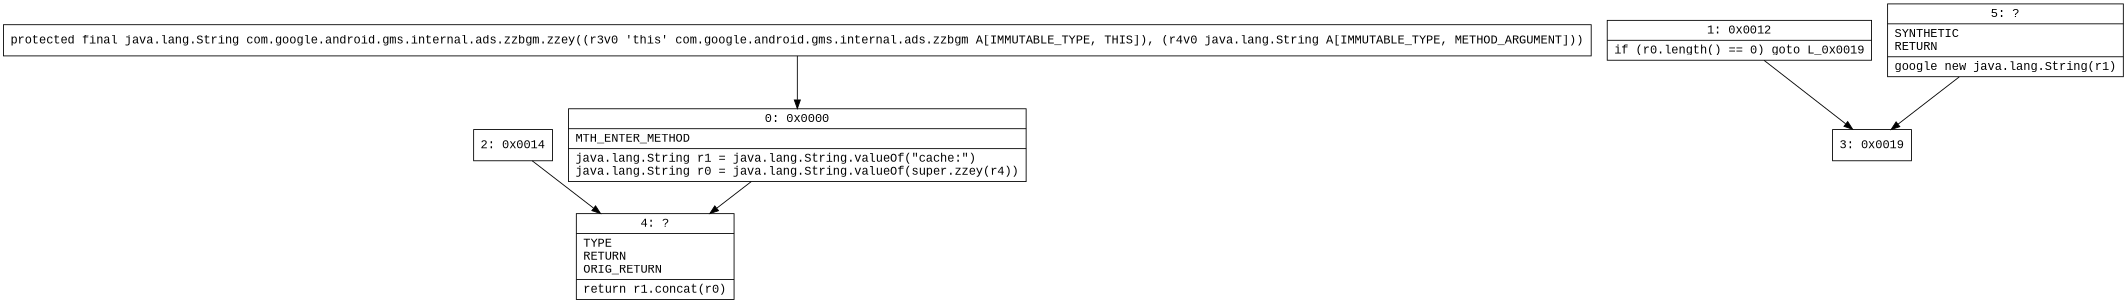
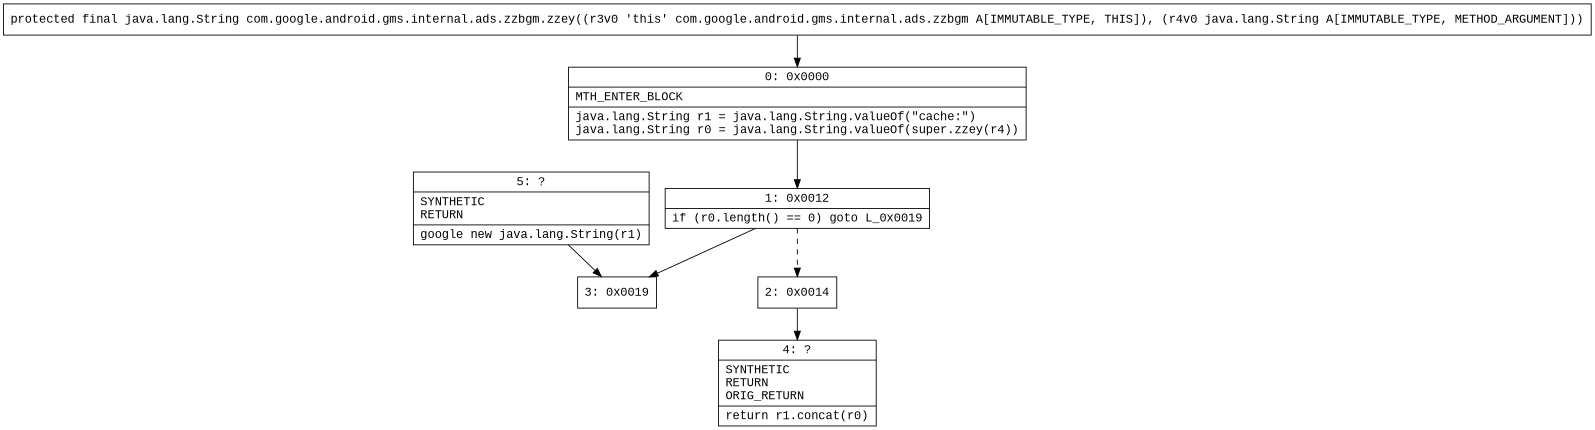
node "0: 0x0000": text "MTH_ENTER_METHOD" -> "MTH_ENTER_BLOCK"
edge "0: 0x0000" -> "4: ?": now "0: 0x0000" -> "1: 0x0012"
node "4: ?": text "TYPE" -> "SYNTHETIC"
edge "1: 0x0012" -> "2: 0x0014": added
